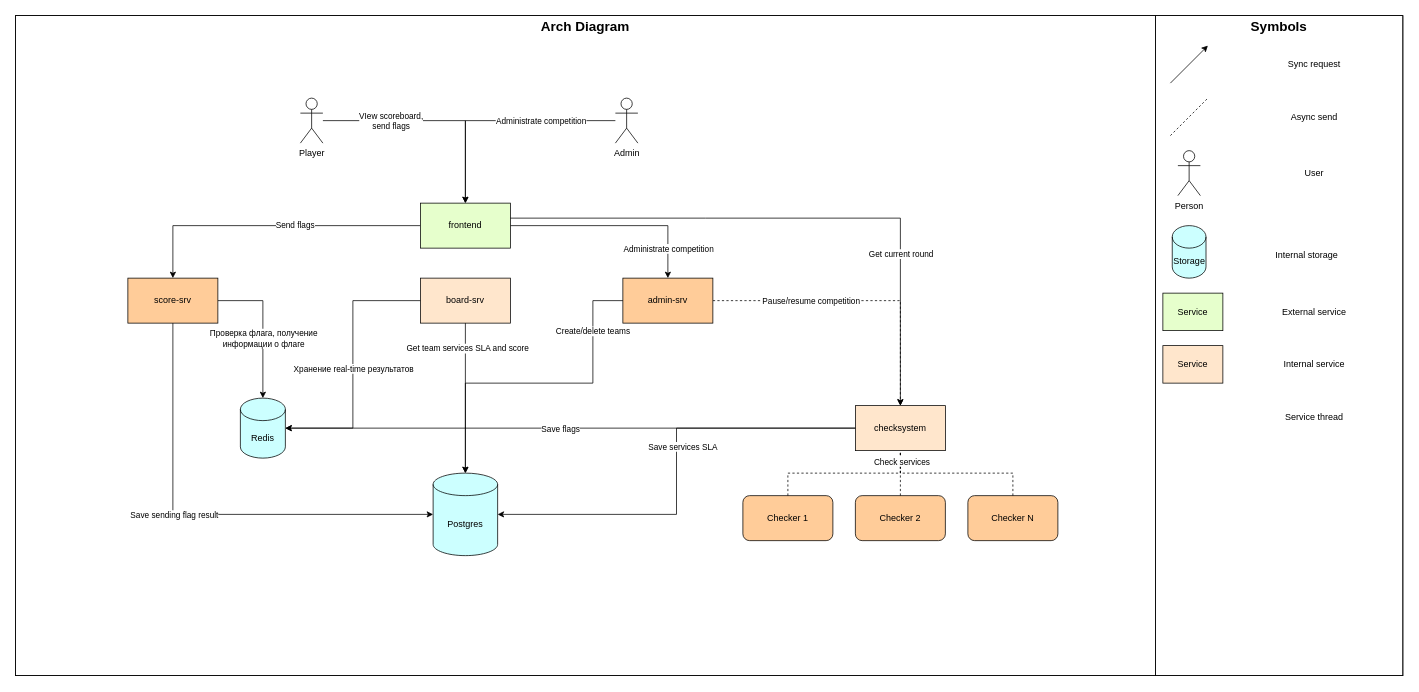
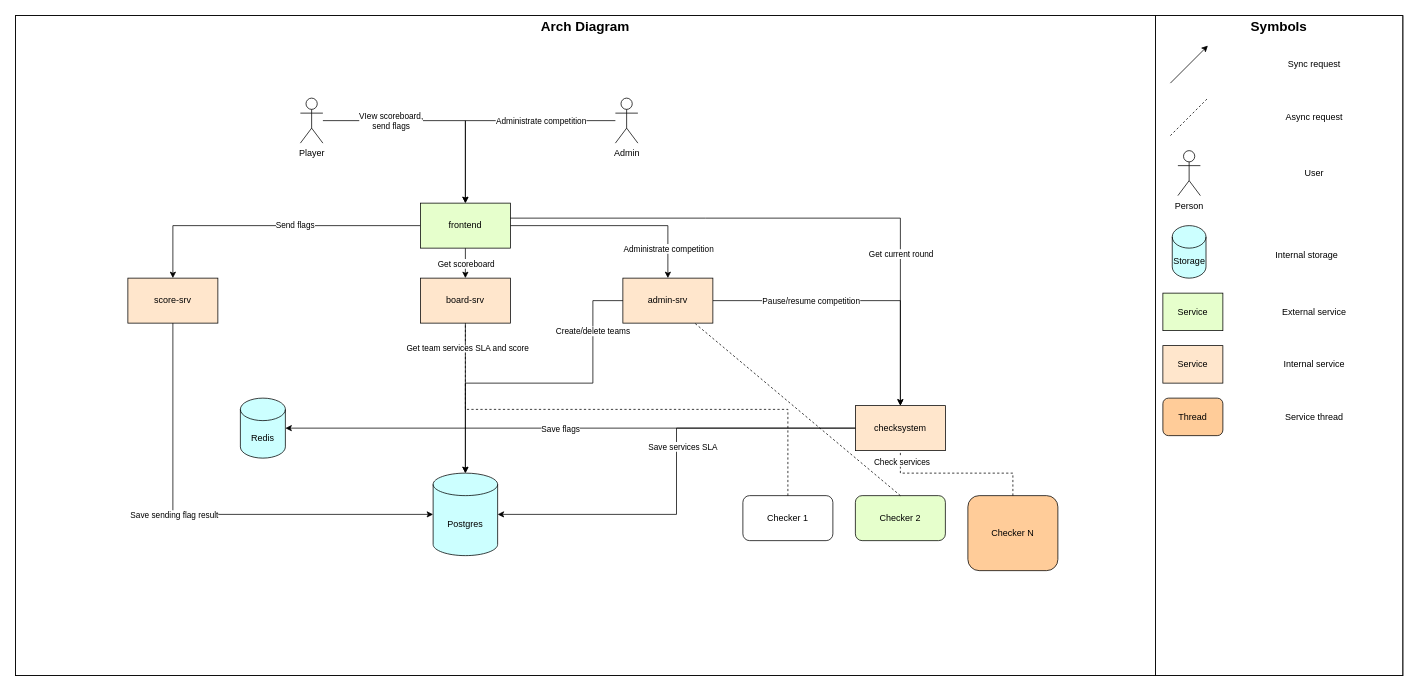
node "Async send": label "Async send" -> "Async request"
edge "frontend" -> "board-srv": added, label "Get scoreboard"
node "score-srv": fillcolor #ffcc99 -> #ffe6cc
edge "score-srv" -> "Redis": removed, label "Проверка флага, получение информации о флаге"
node "admin-srv": fillcolor #ffcc99 -> #ffe6cc
edge "admin-srv" -> "checksystem": style dashed -> solid
edge "board-srv" -> "Redis": removed, label "Хранение real-time результатов"
node "Thread": added
edge "checksystem" -- "Checker 1": now "board-srv" -- "Checker 1"
edge "checksystem" -- "Checker 2": now "admin-srv" -- "Checker 2"
node "Checker 1": fillcolor #ffcc99 -> #ffffff
node "Checker 2": fillcolor #ffcc99 -> #e6ffcc
node "Checker N": size 90x45 -> 90x75
